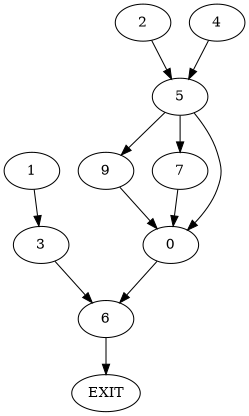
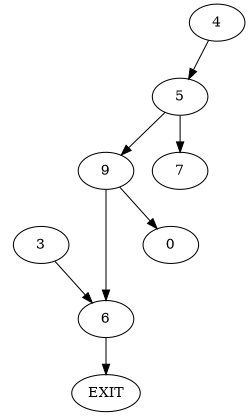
node "2": removed
edge "5" -> "0": removed
node "1": removed
edge "7" -> "0": removed
edge "0" -> "6": now "9" -> "6"
